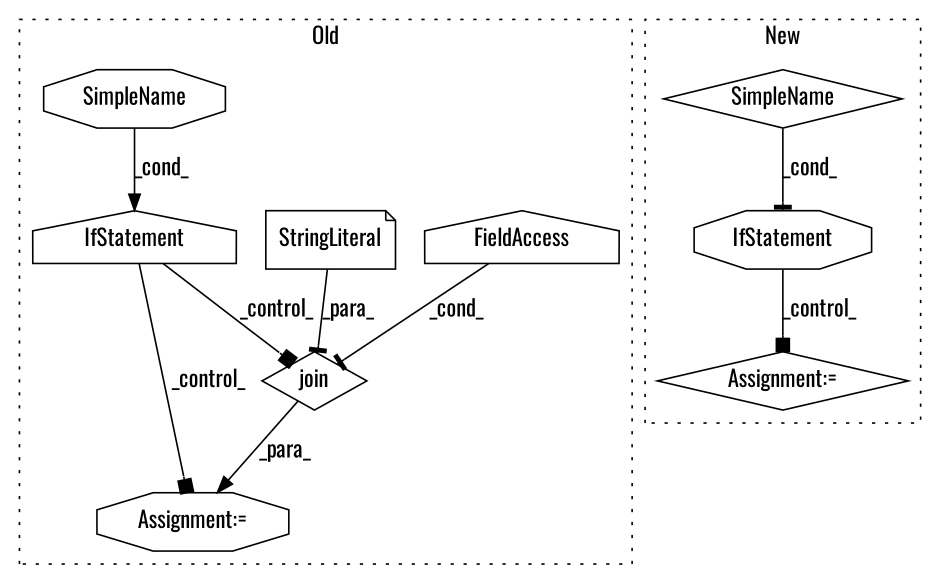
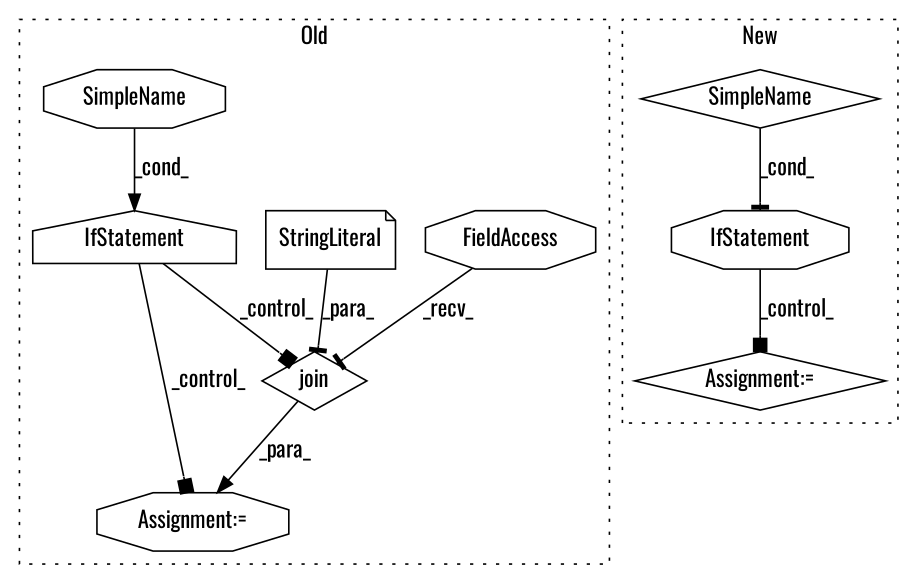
node "FieldAccess": shape house -> octagon
edge "FieldAccess" -> "join": label "_cond_" -> "_recv_"
